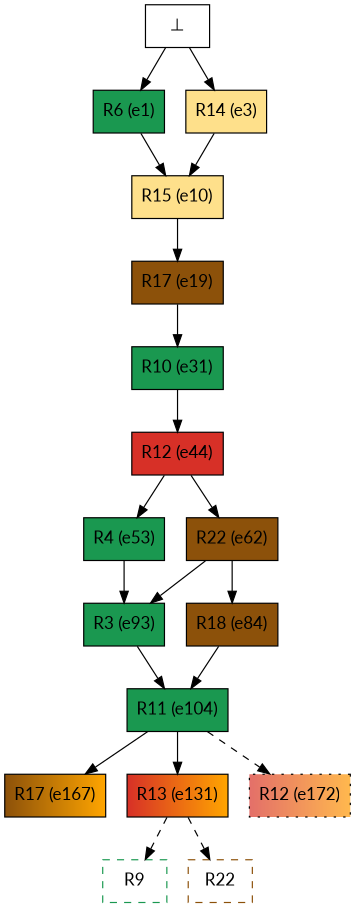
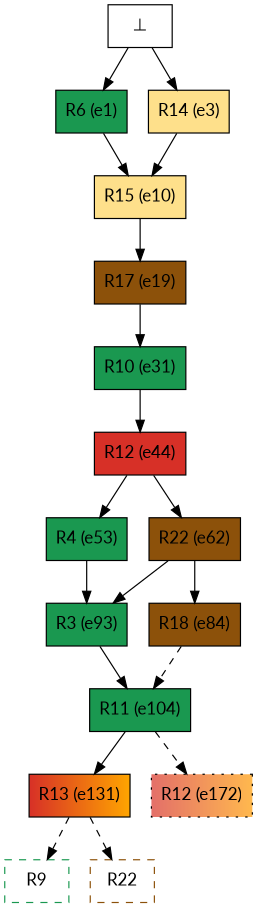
edge "R18 (e84)" -> "R11 (e104)": style solid -> dashed
node "R17 (e167)": removed
